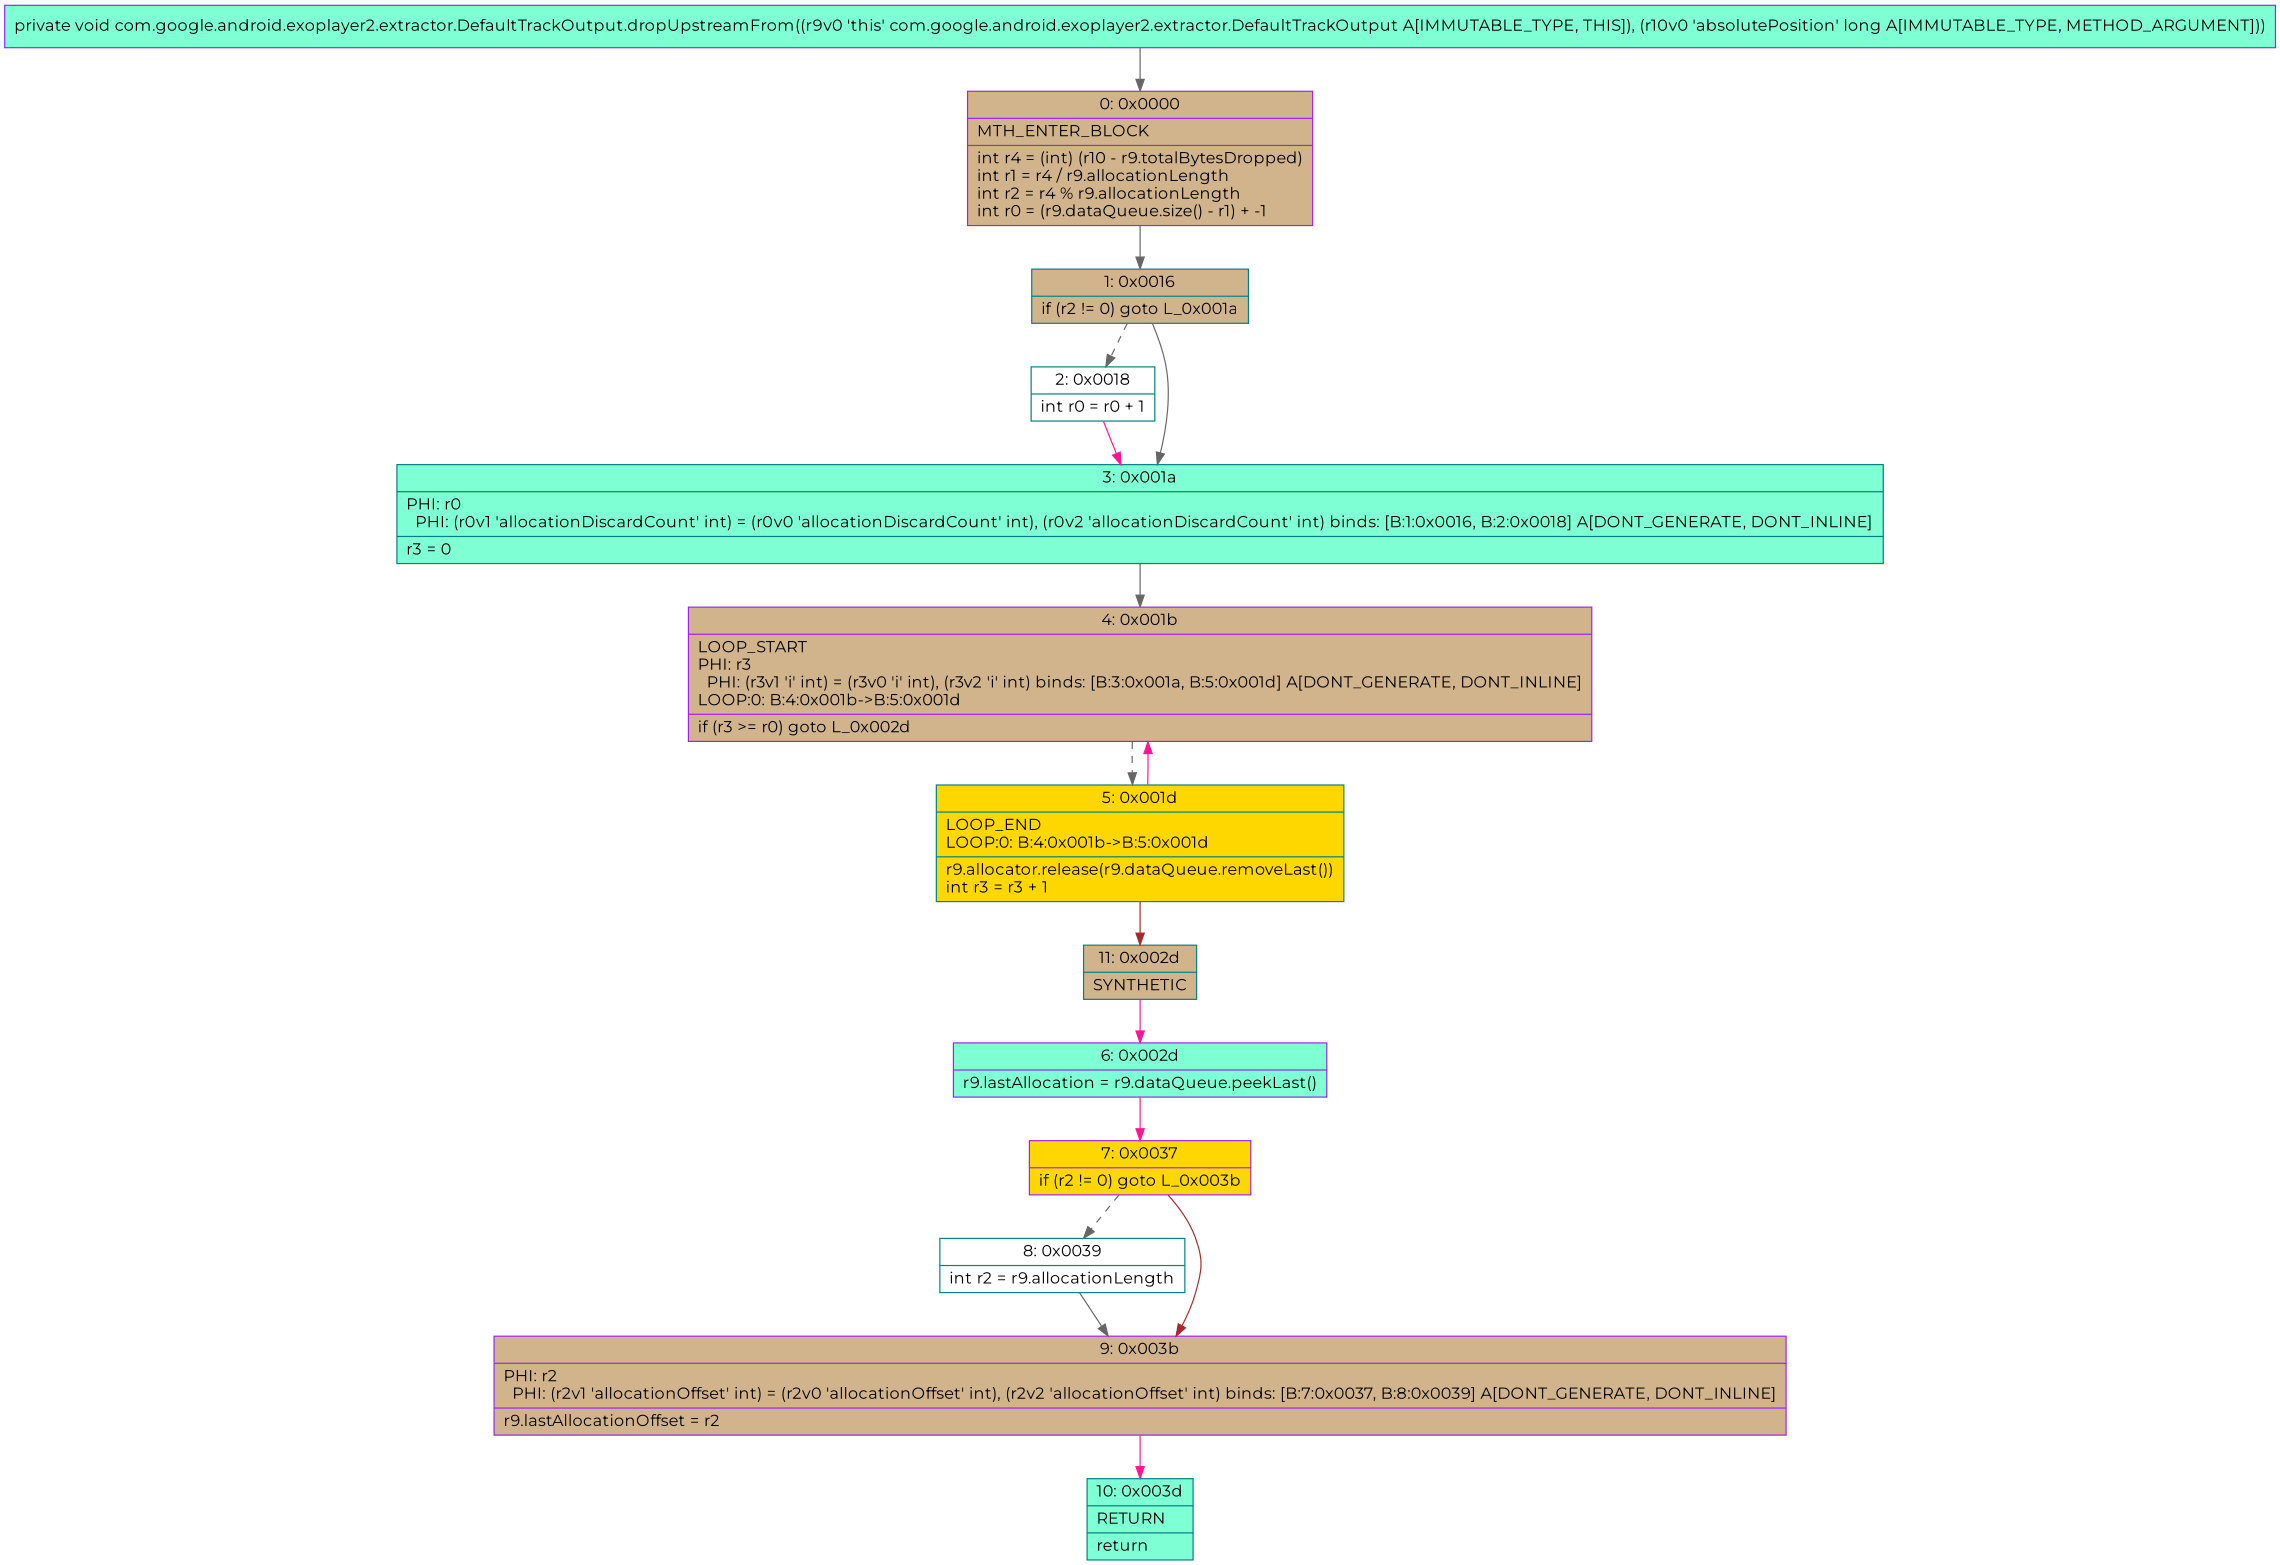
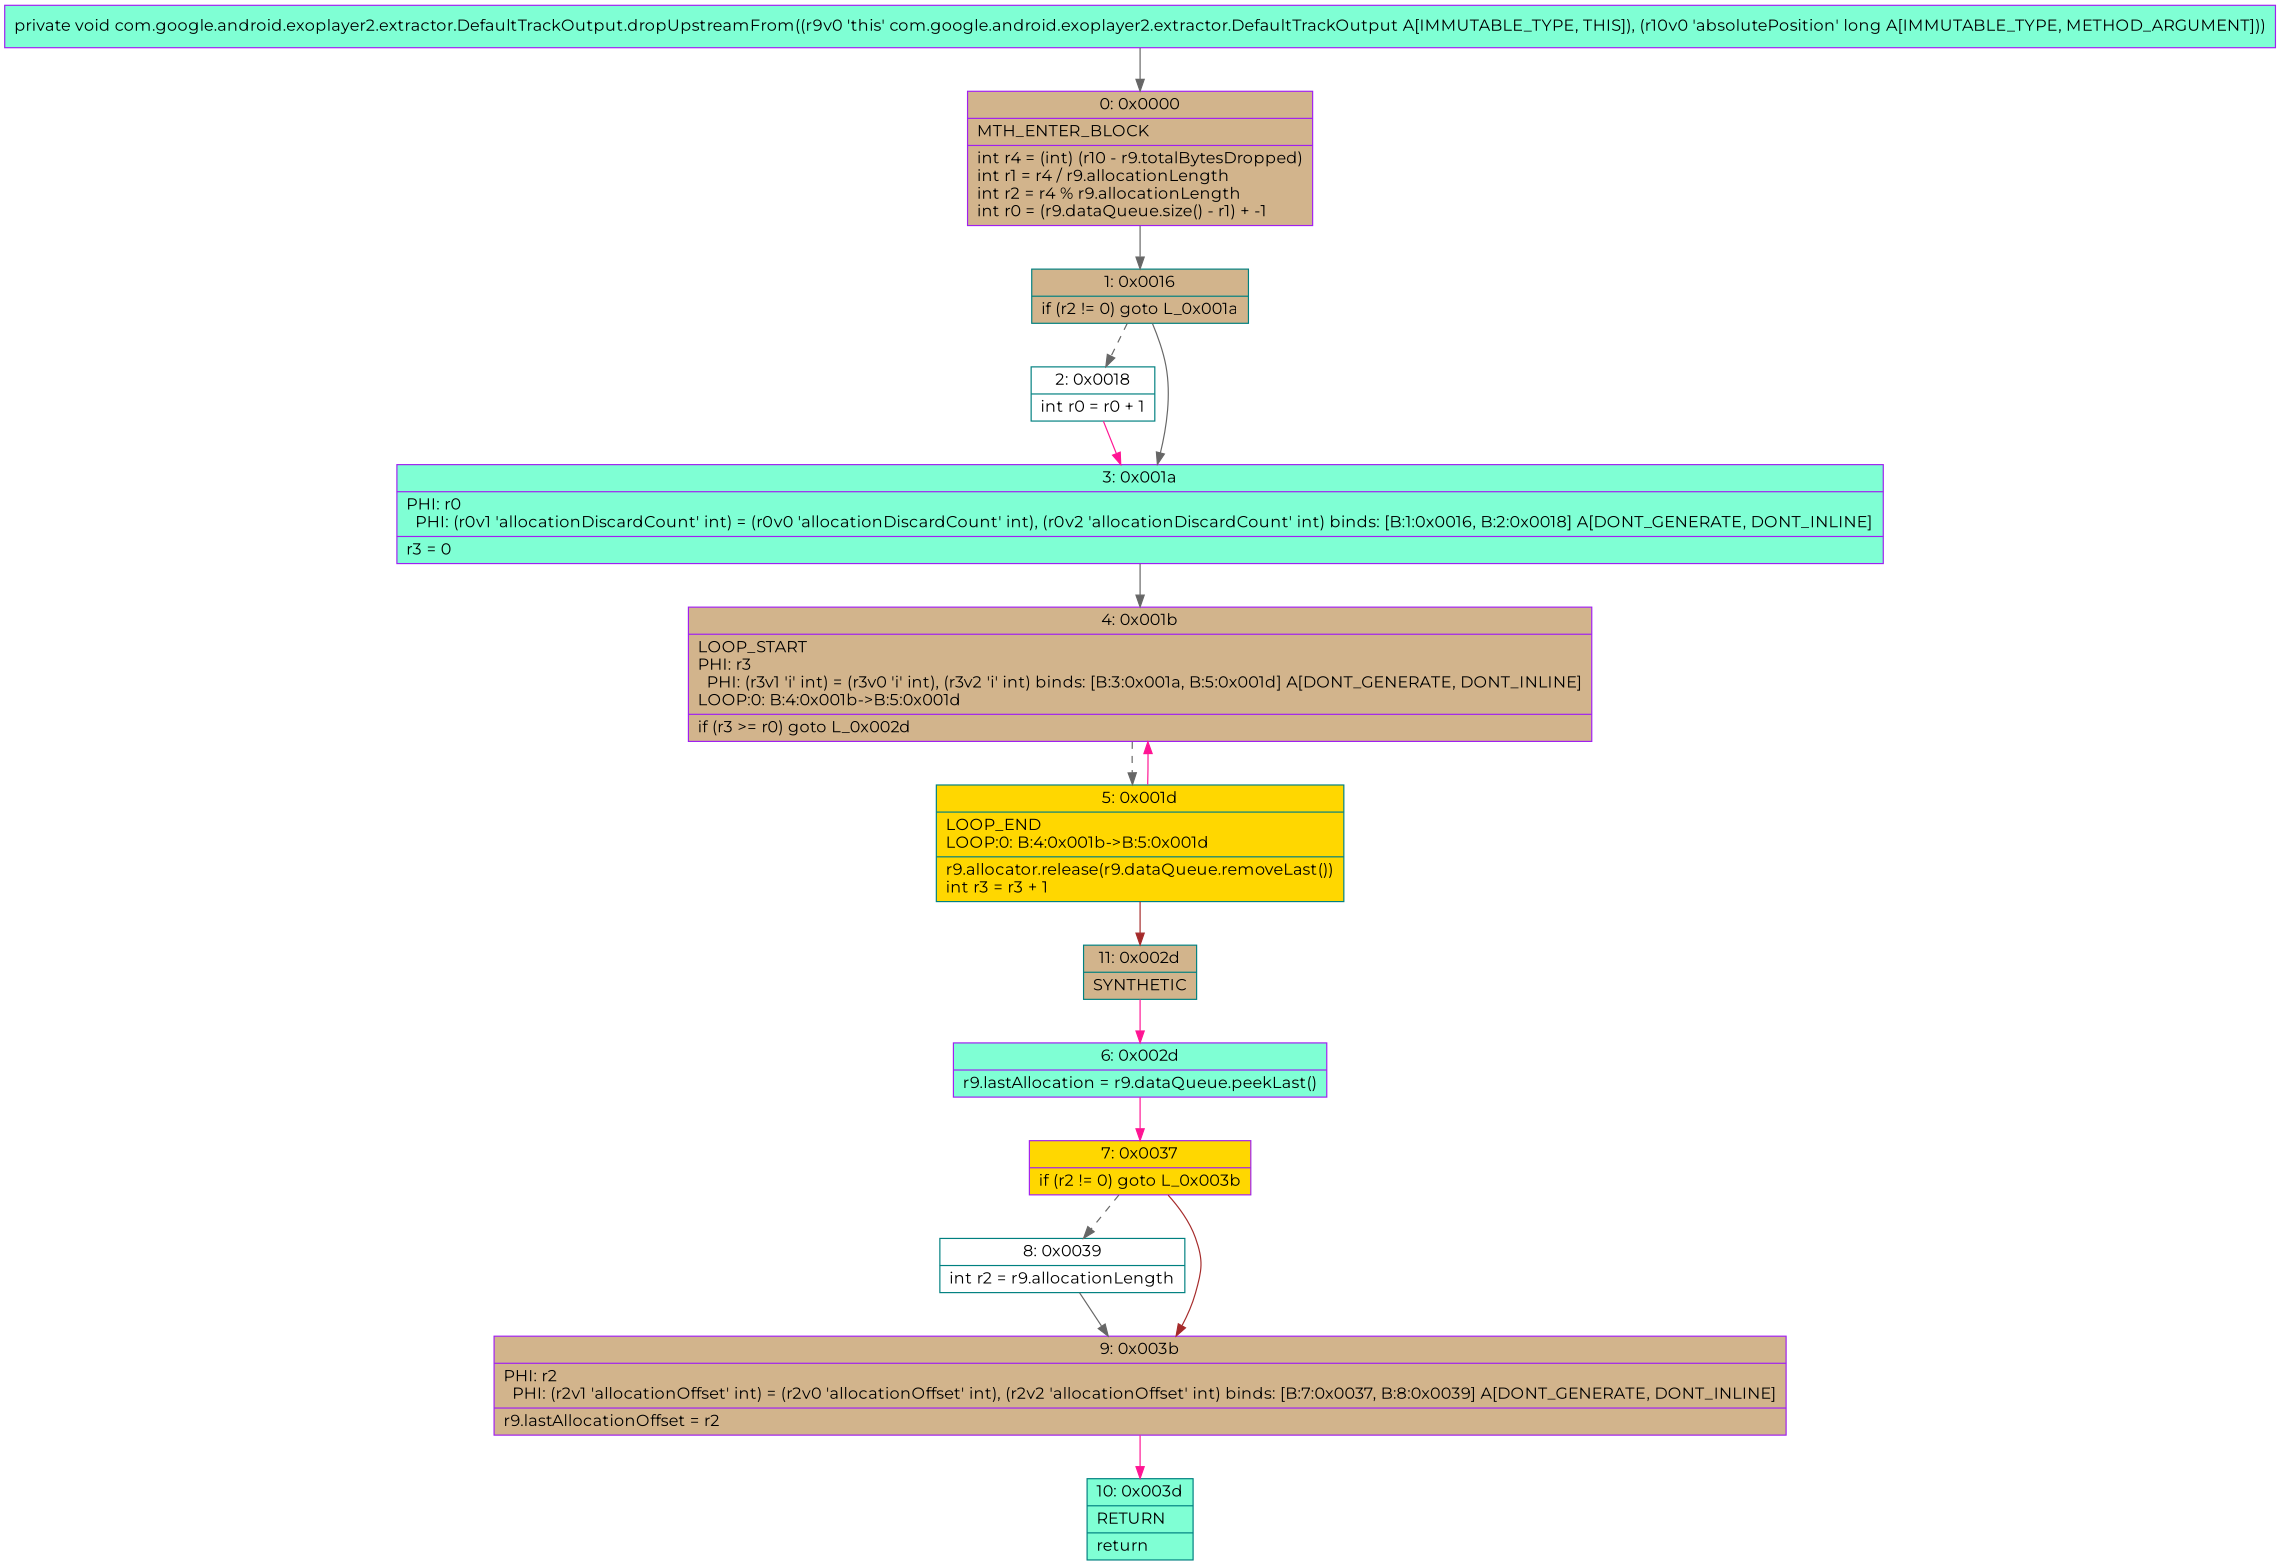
node "3: 0x001a": color teal -> purple
